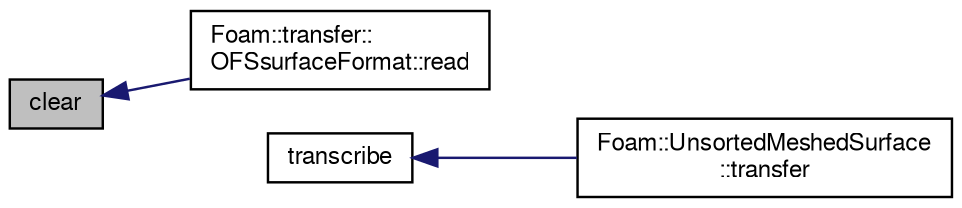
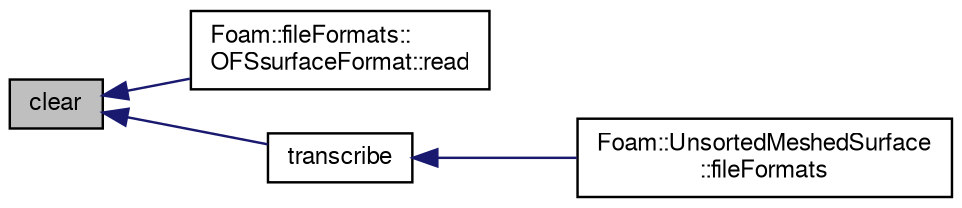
node "Foam::transfer:: OFSsurfaceFormat::read": label "Foam::transfer:: OFSsurfaceFormat::read" -> "Foam::fileFormats:: OFSsurfaceFormat::read"
edge "transcribe" -> "clear": added
node "Foam::UnsortedMeshedSurface ::transfer": label "Foam::UnsortedMeshedSurface ::transfer" -> "Foam::UnsortedMeshedSurface ::fileFormats"
